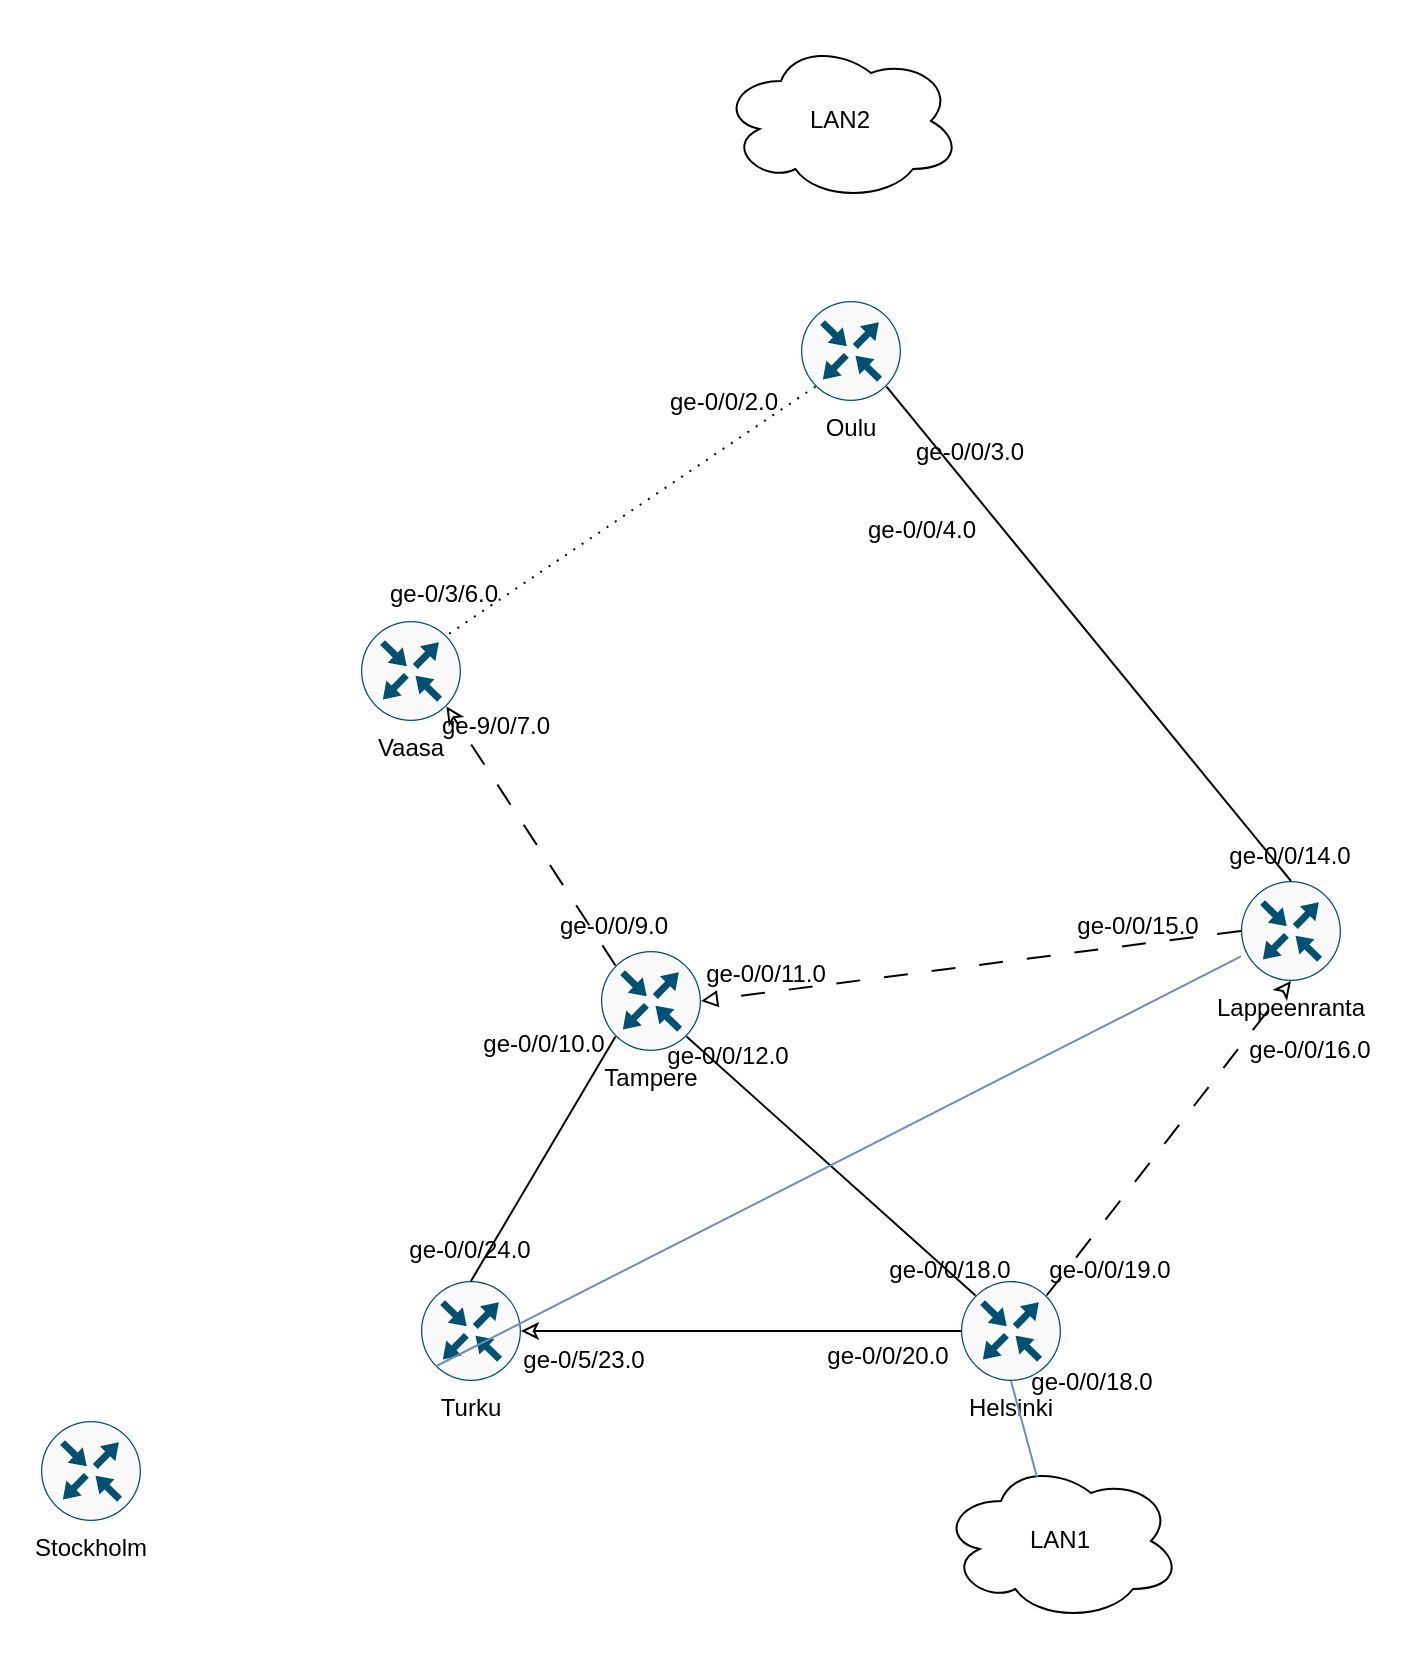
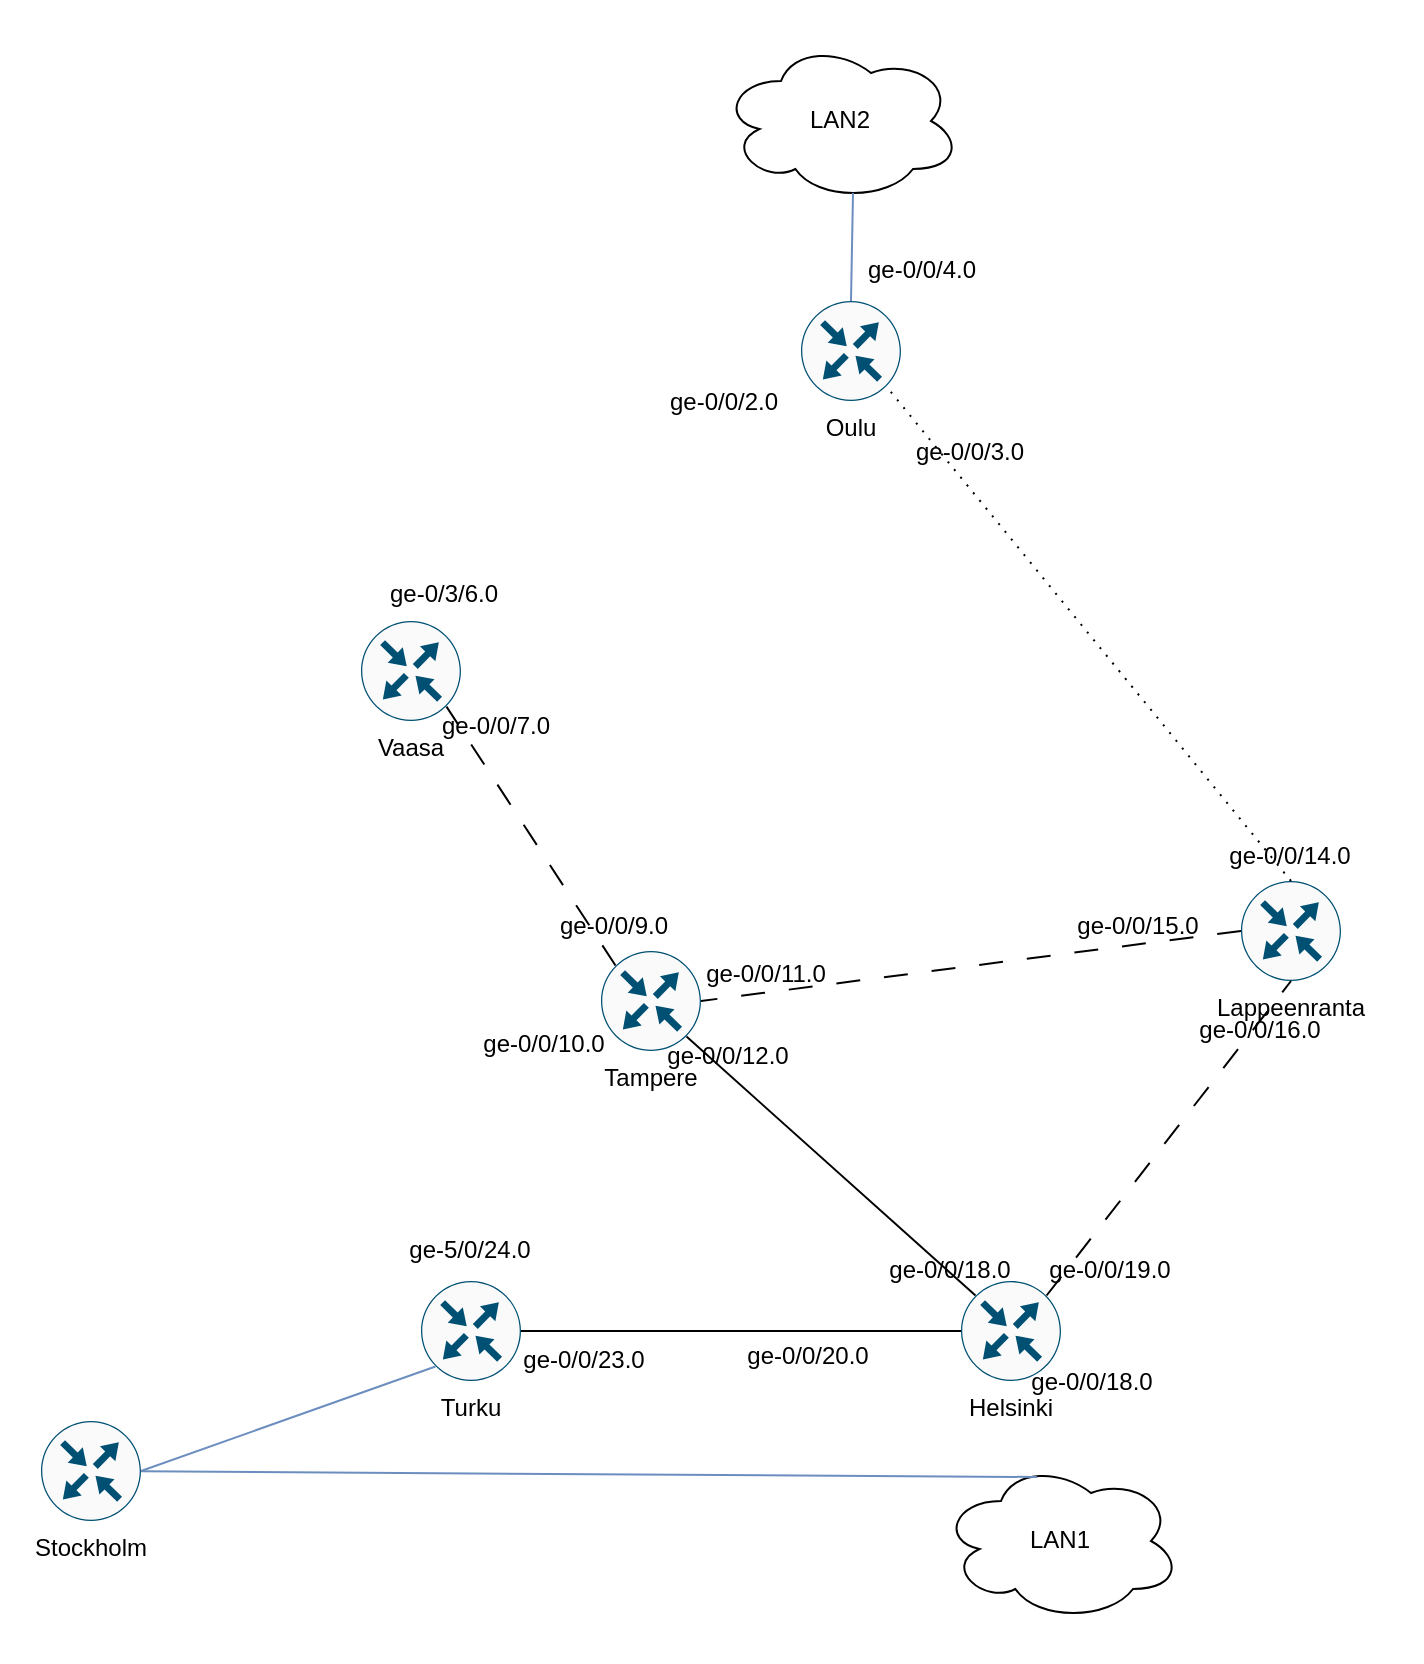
edge "LAN2" -- "Oulu": added
edge "Oulu" -- "Vaasa": removed
node "ge-0/0/4.0": moved (923, 531) -> (923, 271)
edge "Oulu" -- "Lappeenranta": style solid -> dashed
edge "Tampere" -> "Vaasa": arrowhead classic -> none
node "ge-9/0/7.0": label "ge-9/0/7.0" -> "ge-0/0/7.0"
edge "Helsinki" -> "Lappeenranta": arrowhead classic -> none
edge "Lappeenranta" -> "Tampere": arrowhead block -> none
node "ge-0/0/16.0": moved (1311, 1051) -> (1261, 1031)
edge "Tampere" -- "Turku": removed
edge "Lappeenranta" -- "Turku": now "Stockholm" -- "Turku"
node "ge-0/0/24.0": label "ge-0/0/24.0" -> "ge-5/0/24.0"
edge "Helsinki" -> "Turku": arrowhead classic -> none
node "ge-0/0/20.0": moved (889, 1357) -> (809, 1357)
node "ge-0/5/23.0": label "ge-0/5/23.0" -> "ge-0/0/23.0"
edge "Helsinki" -- "LAN1": now "Stockholm" -- "LAN1"
